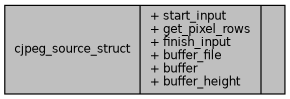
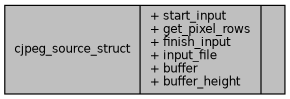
node "cjpeg_source_struct": text "+ buffer_file" -> "+ input_file"
